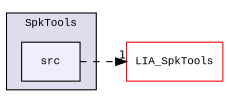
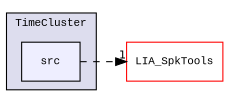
cluster "SpkTools": label "SpkTools" -> "TimeCluster"
